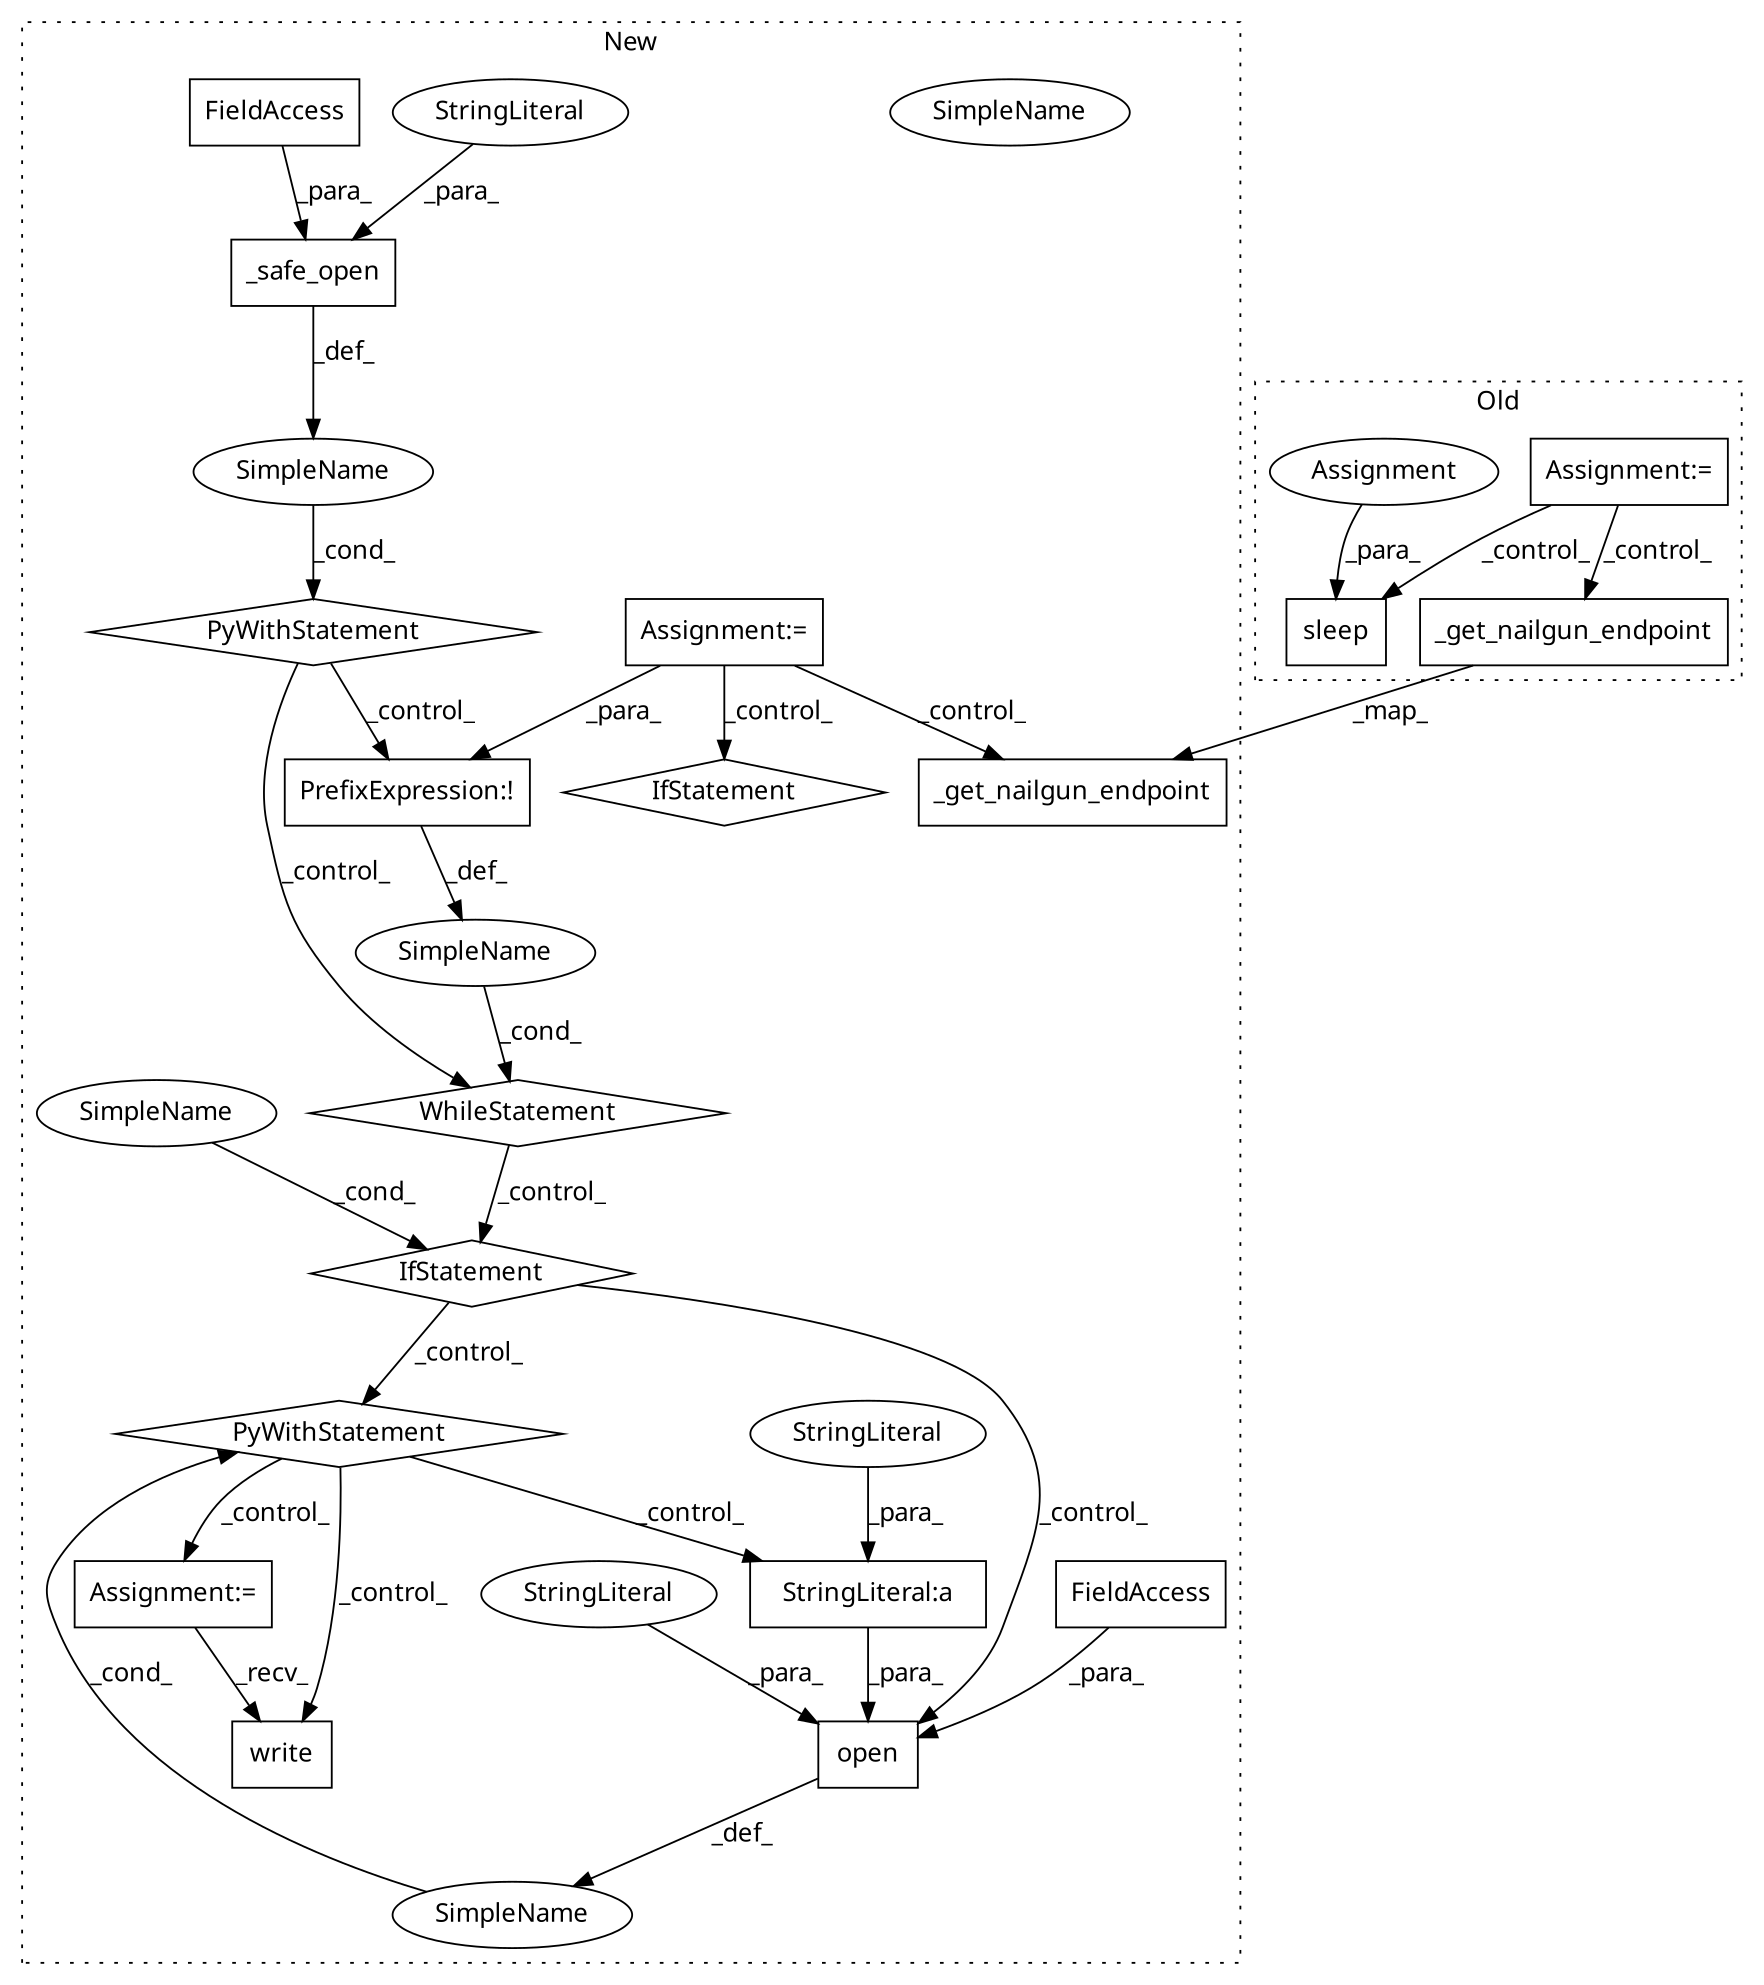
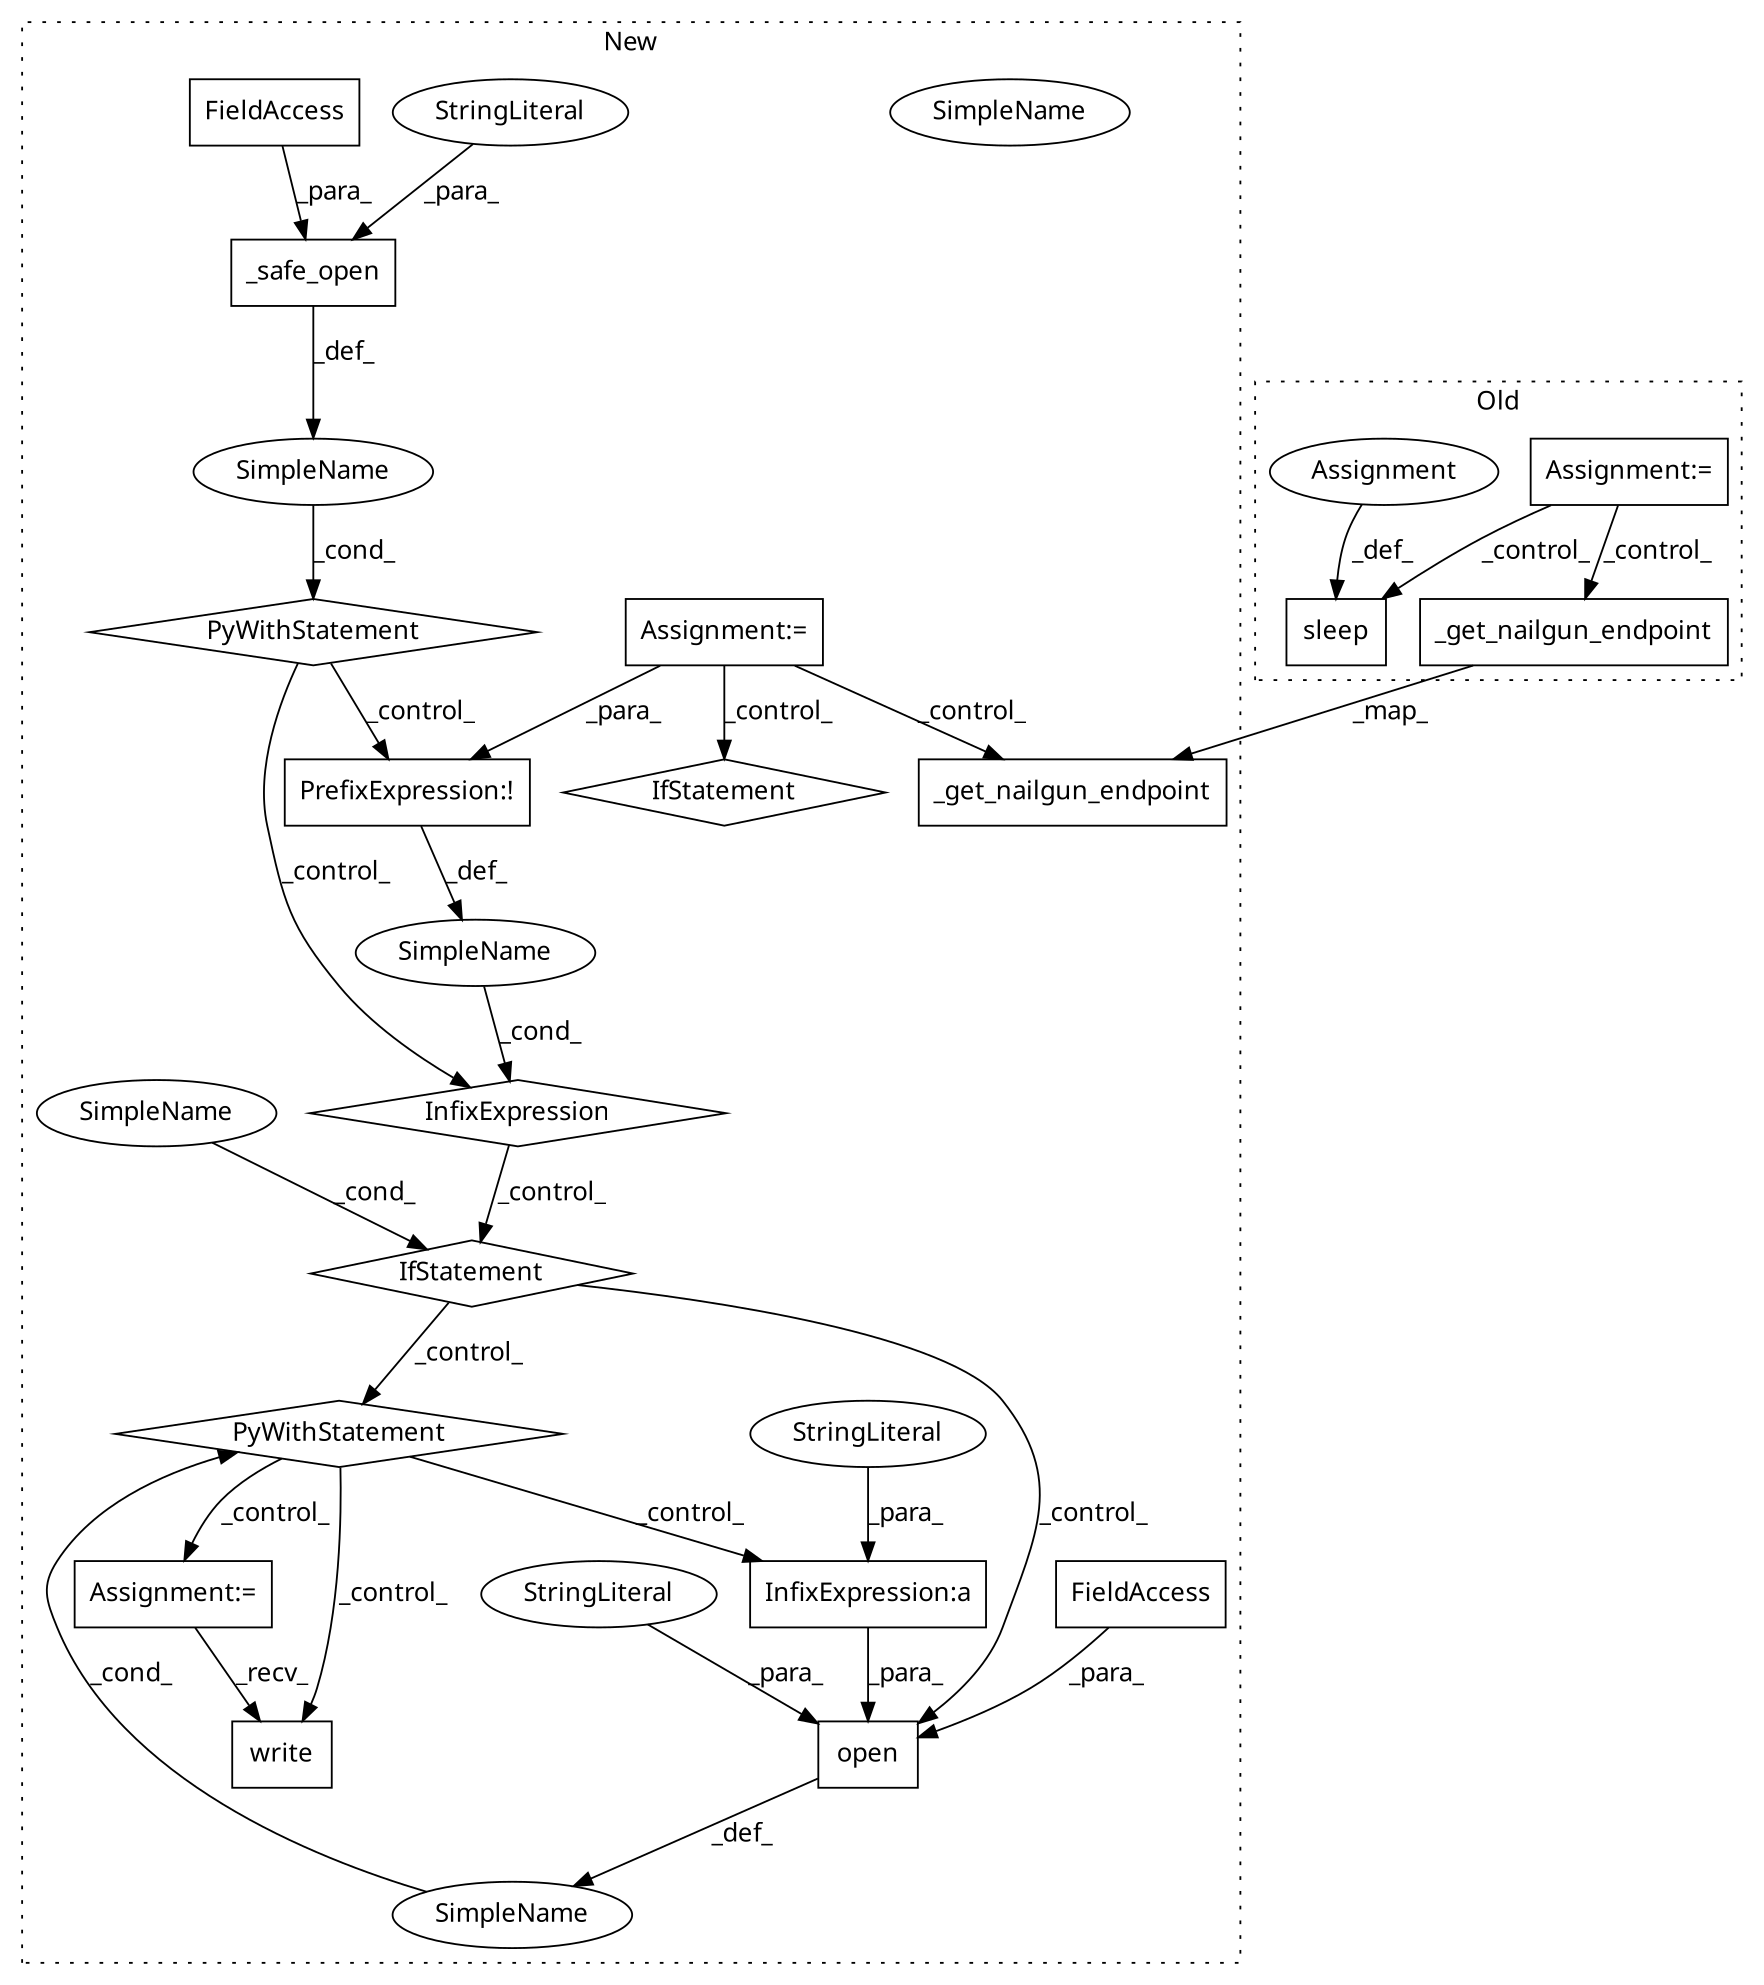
edge "Assignment" -> "sleep": label "_para_" -> "_def_"
node "WhileStatement": label "WhileStatement" -> "InfixExpression"
node "StringLiteral:a": label "StringLiteral:a" -> "InfixExpression:a"
